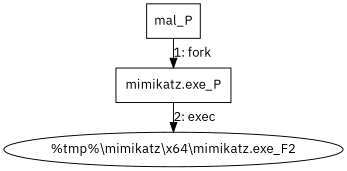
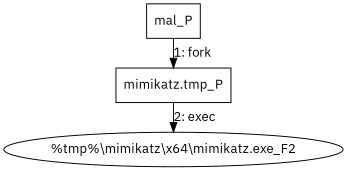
node "mimikatz.exe_P": label "mimikatz.exe_P" -> "mimikatz.tmp_P"
